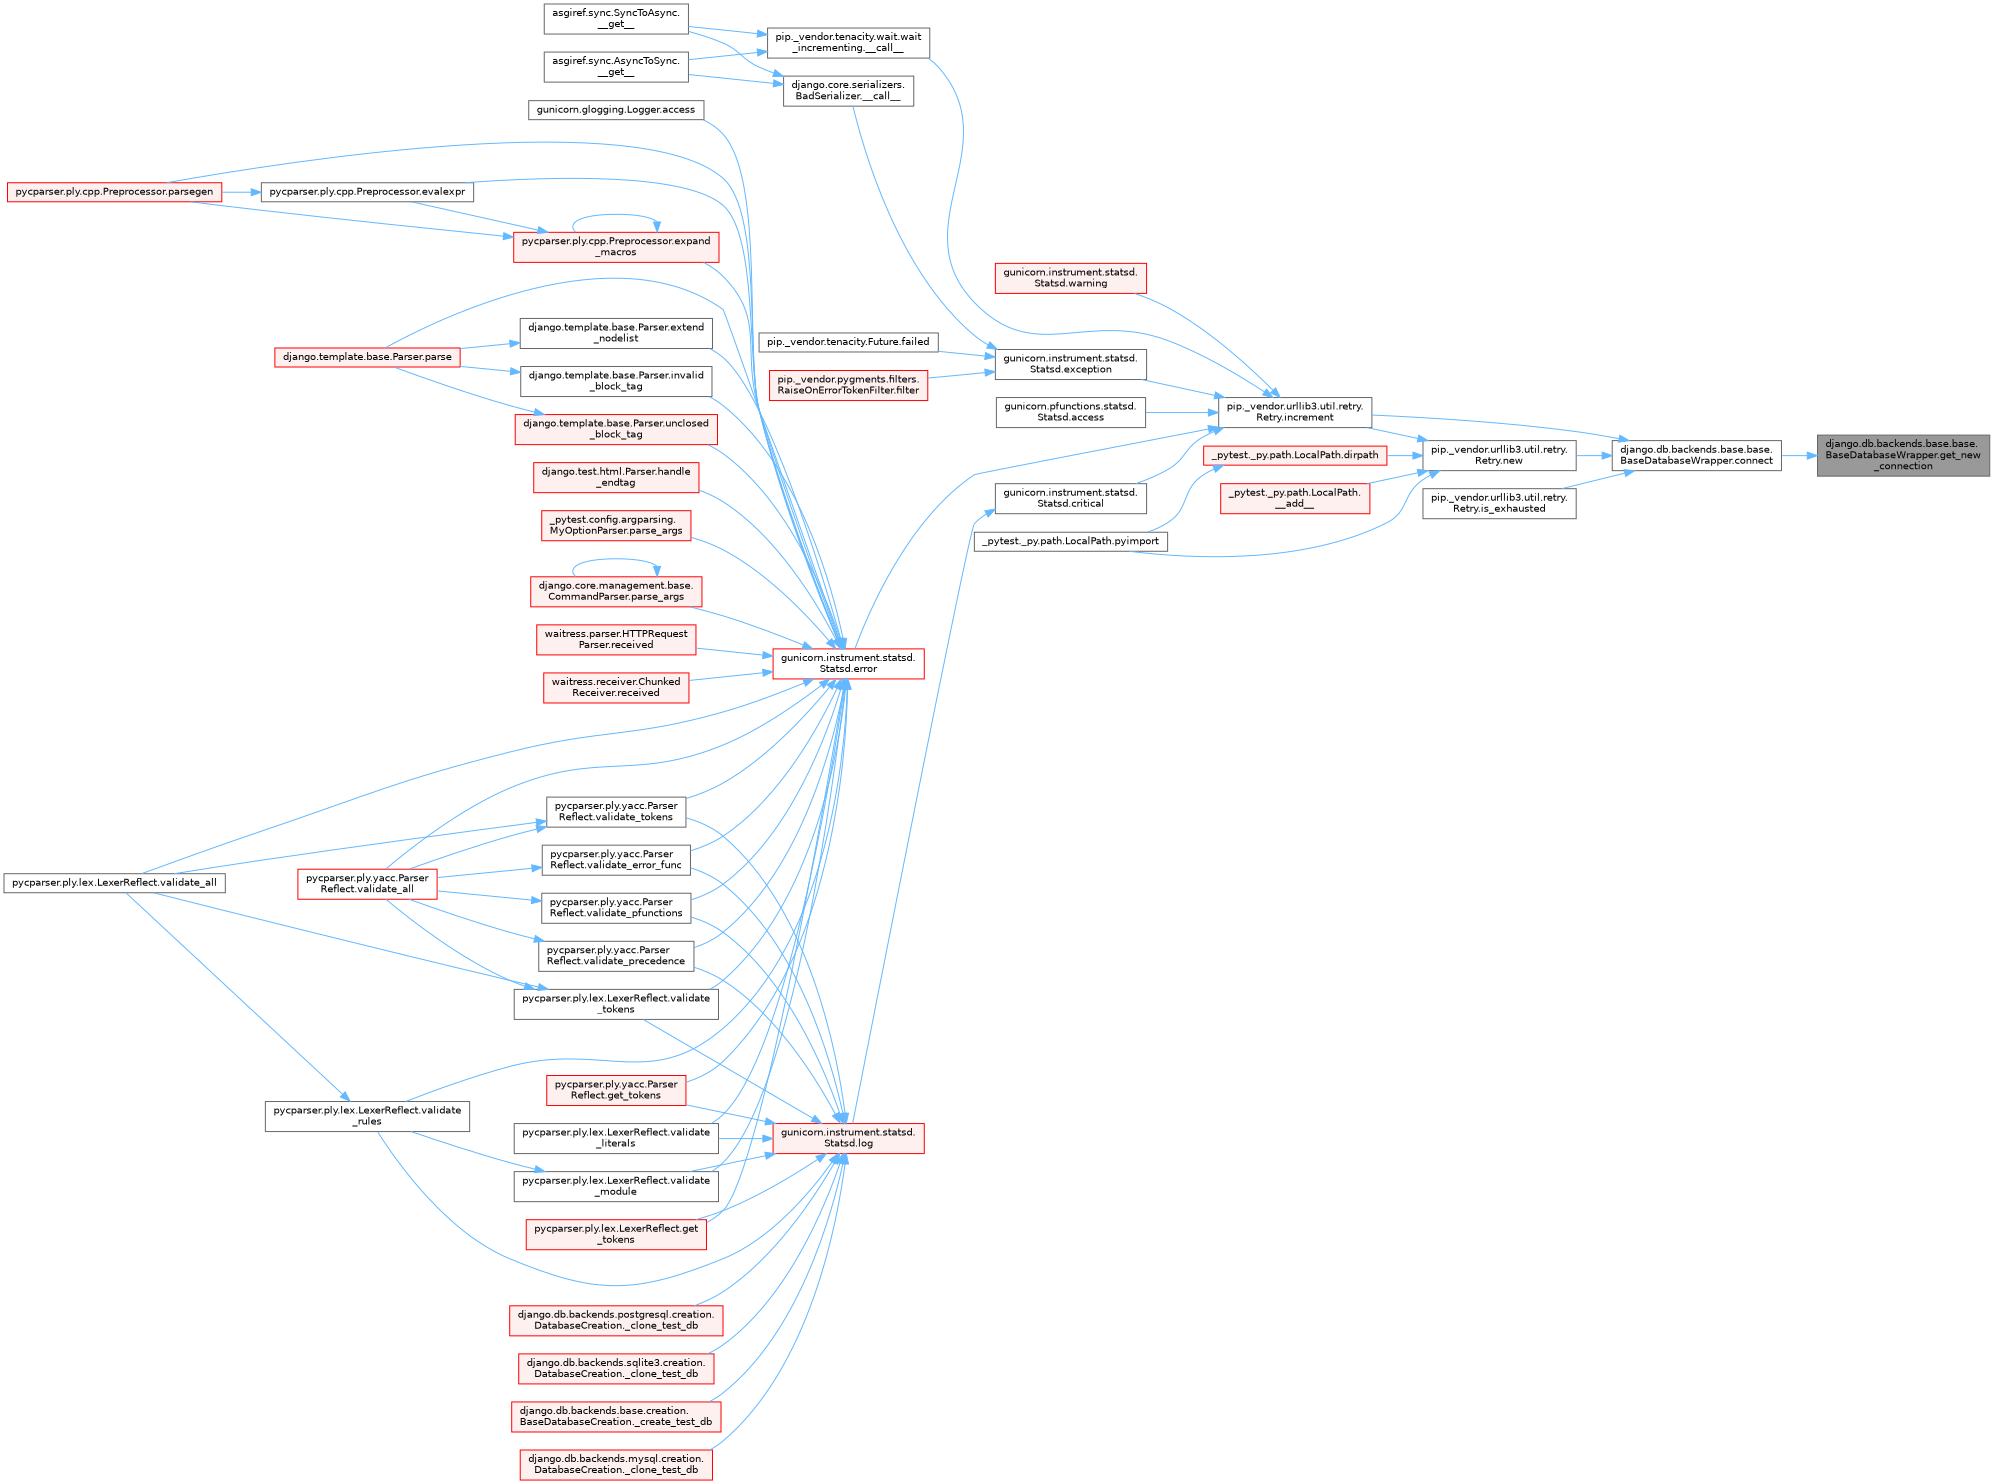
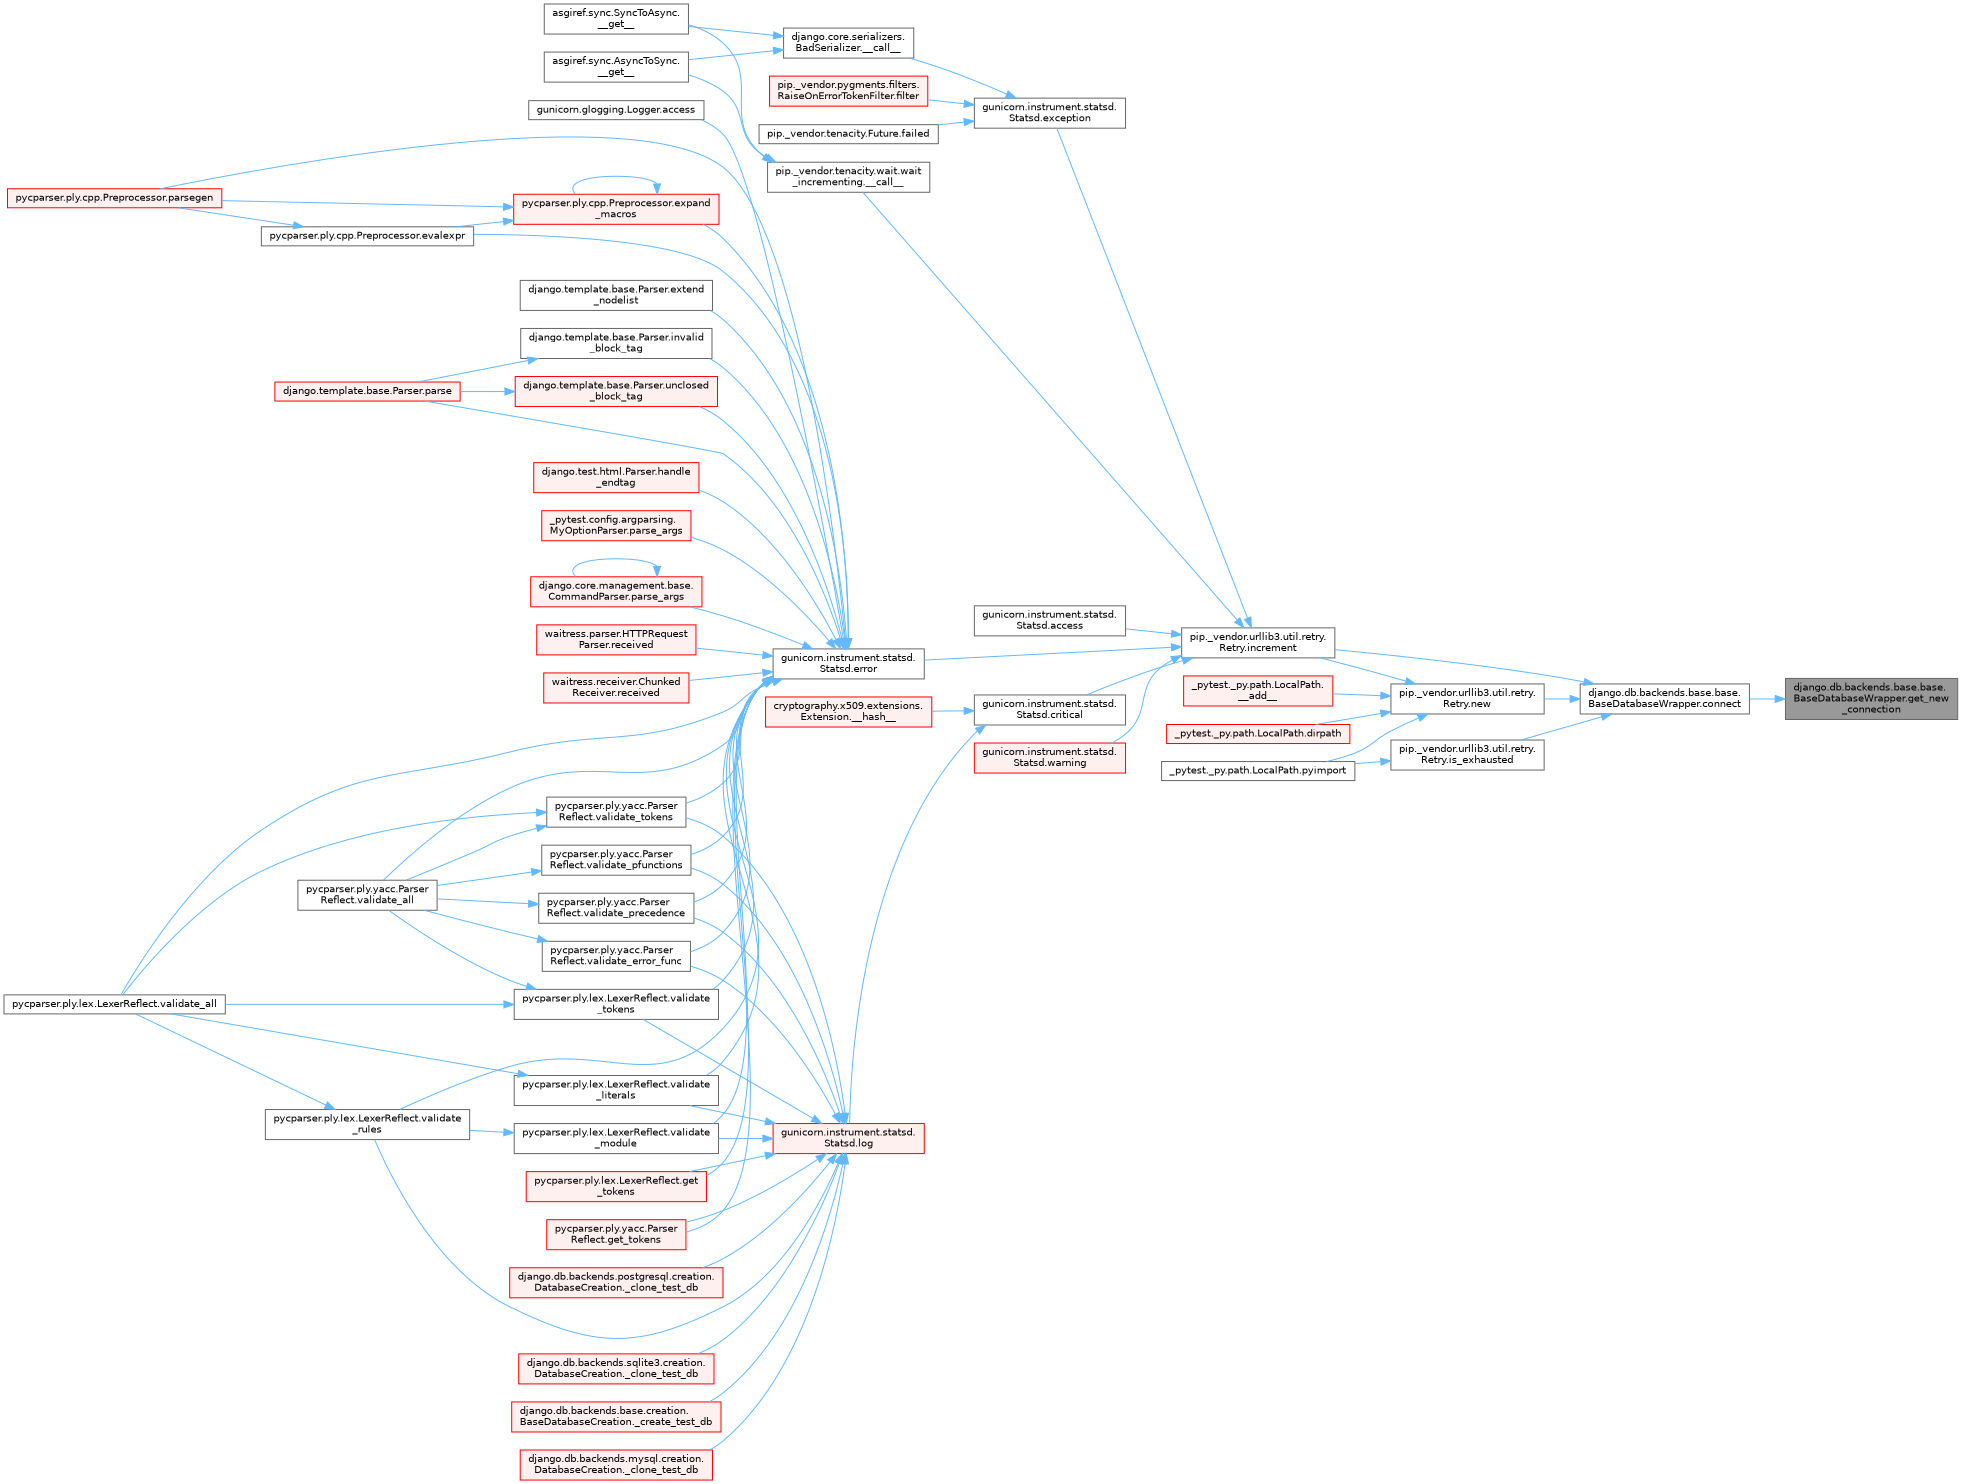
edge "django.template.base.Parser.parse" -> "django.template.base.Parser.extend _nodelist": removed
node "gunicorn.pfunctions.statsd. Statsd.access": label "gunicorn.pfunctions.statsd. Statsd.access" -> "gunicorn.instrument.statsd. Statsd.access"
edge "_pytest._py.path.LocalPath.pyimport" -> "_pytest._py.path.LocalPath.dirpath": now "_pytest._py.path.LocalPath.pyimport" -> "pip._vendor.urllib3.util.retry. Retry.is_exhausted"
node "gunicorn.instrument.statsd. Statsd.error": color red -> grey40
node "cryptography.x509.extensions. Extension.__hash__": added
node "pycparser.ply.yacc.Parser Reflect.validate_all": color red -> grey40
edge "pycparser.ply.lex.LexerReflect.validate_all" -> "pycparser.ply.lex.LexerReflect.validate _literals": added
